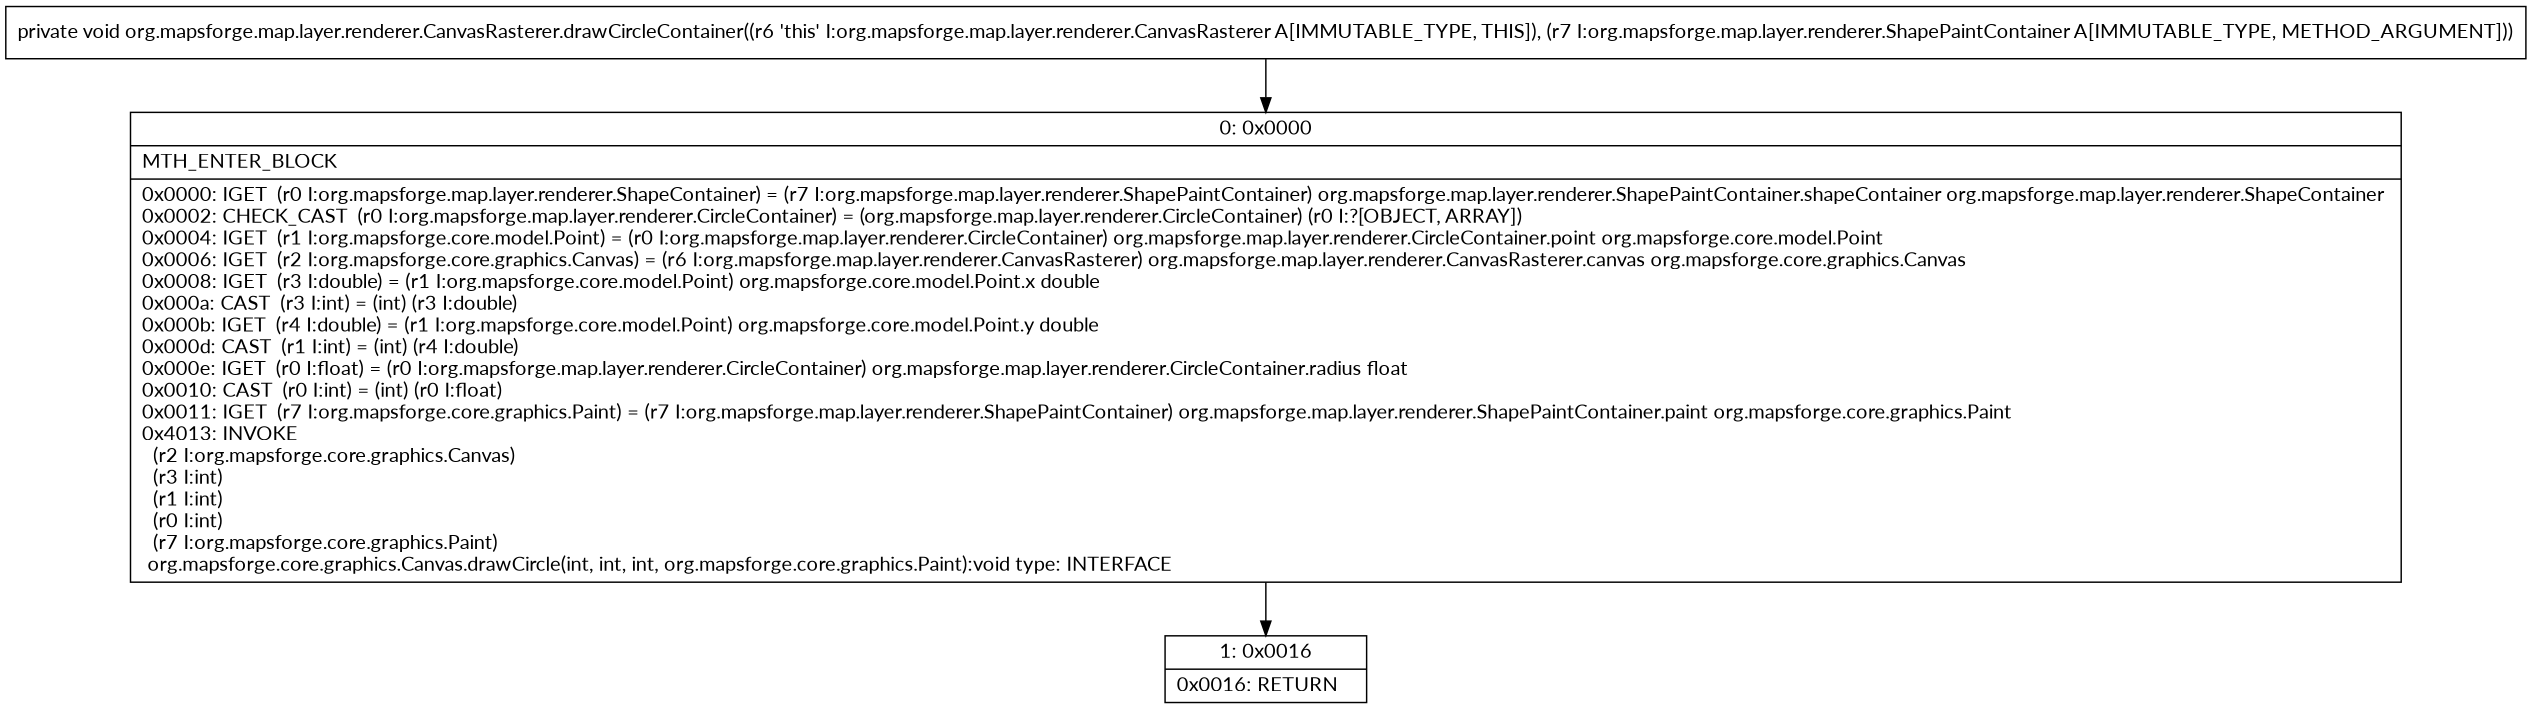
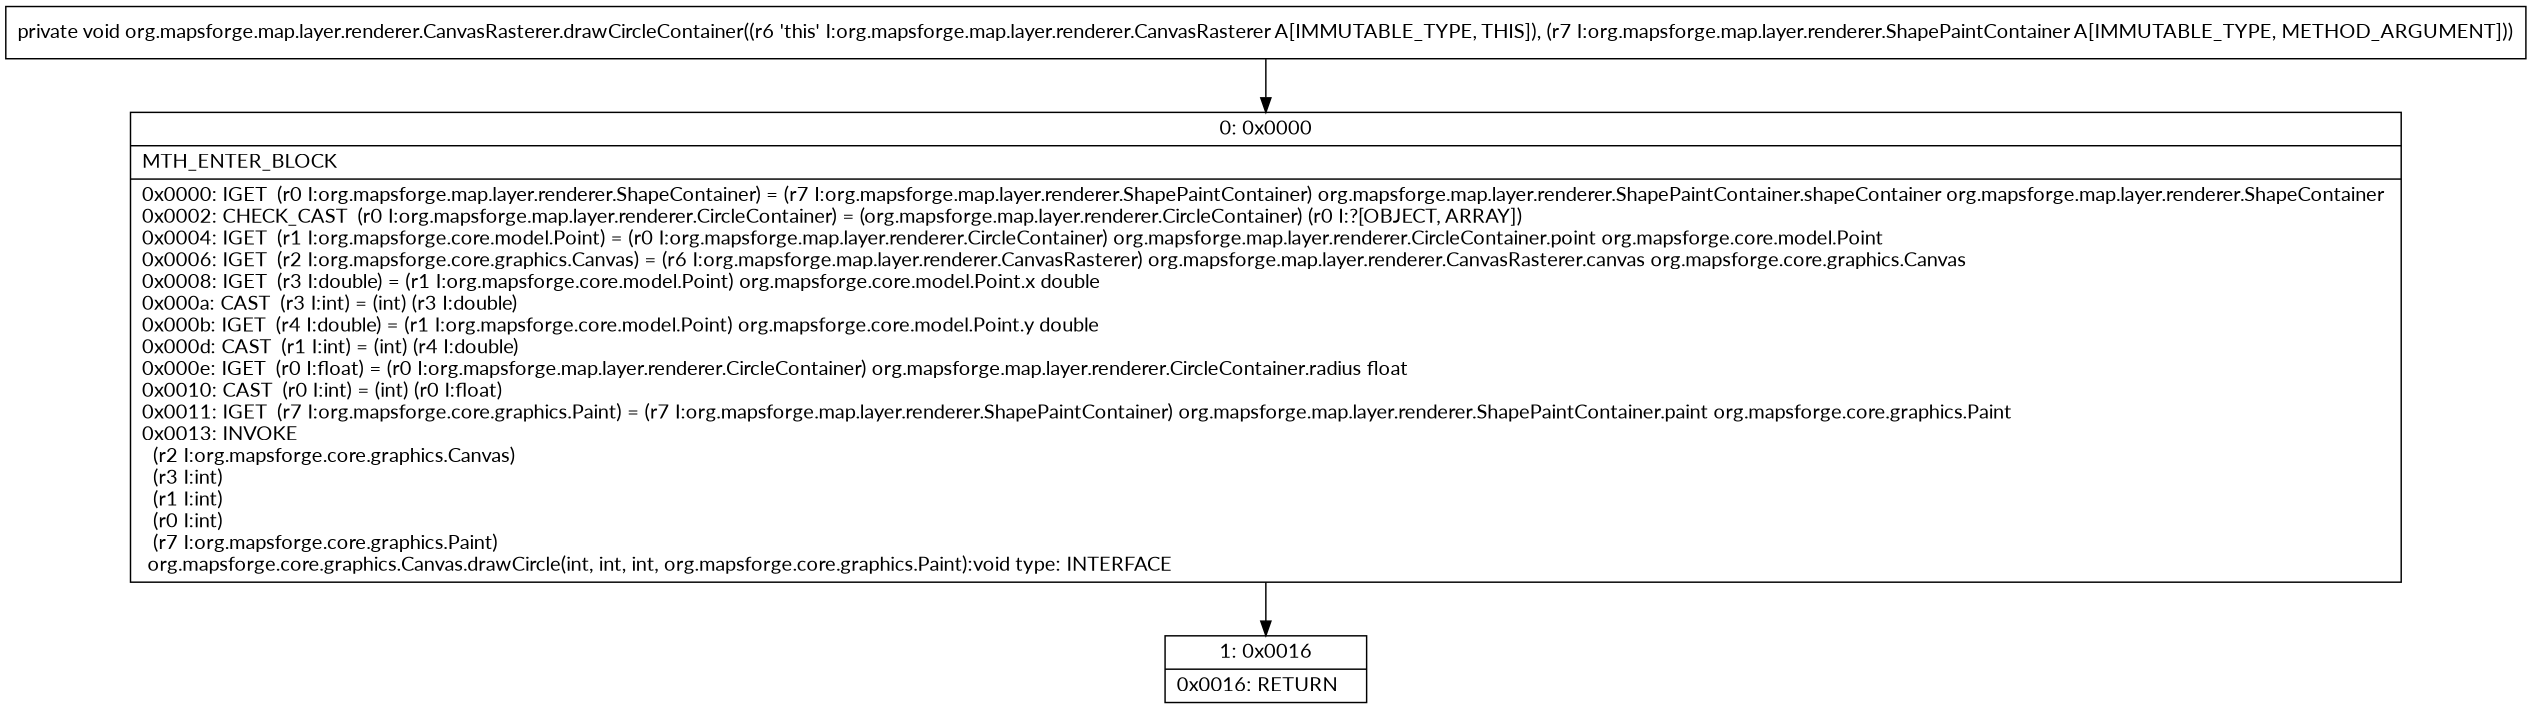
node "0: 0x0000": text "0x4013: INVOKE" -> "0x0013: INVOKE"
